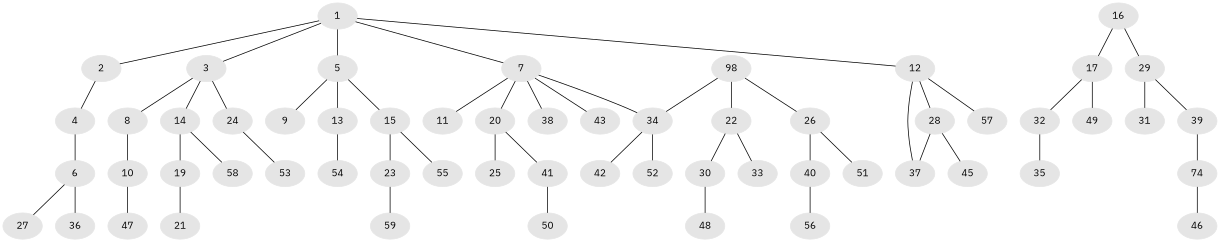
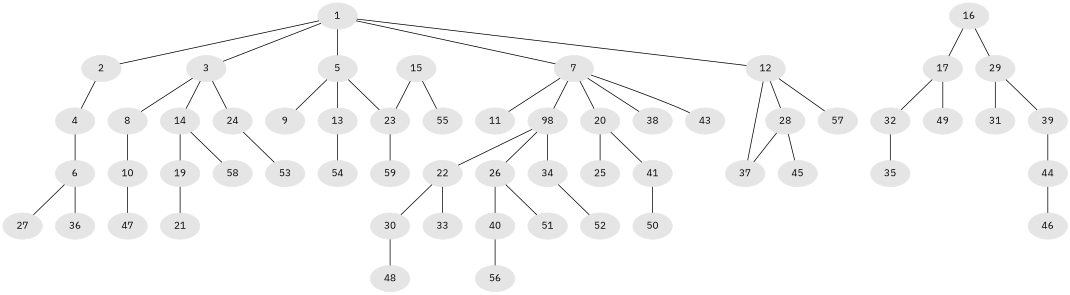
edge "7" -- "34": now "7" -- "98"
edge "5" -- "15": now "5" -- "23"
node "42": removed
node "74": label "74" -> "44"
